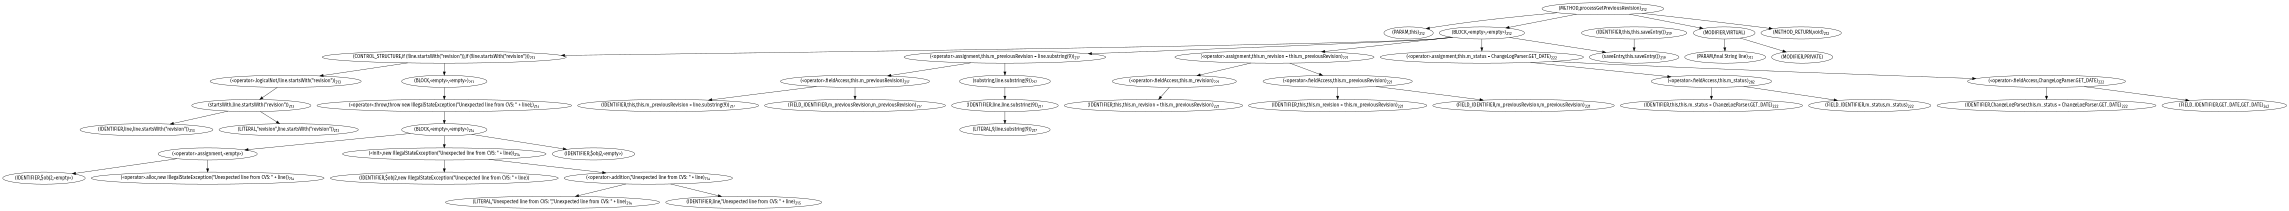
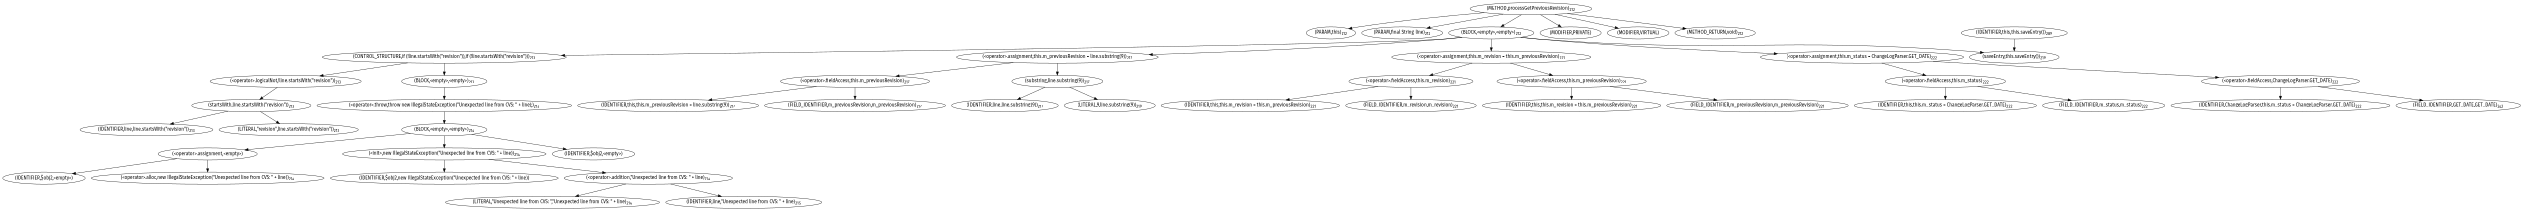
node "(IDENTIFIER,this,this.saveEntry())": text "219" -> "289"
edge "(MODIFIER,VIRTUAL)" -> "(PARAM,final String line)": now "(METHOD,processGetPreviousRevision)" -> "(PARAM,final String line)"
edge "(MODIFIER,VIRTUAL)" -> "(MODIFIER,PRIVATE)": now "(METHOD,processGetPreviousRevision)" -> "(MODIFIER,PRIVATE)"
node "(<operator>.fieldAccess,this.m_status)": text "282" -> "222"
node "(FIELD_IDENTIFIER,m_revision,m_revision)": added
edge "(IDENTIFIER,line,line.substring(9))" -> "(LITERAL,9,line.substring(9))": now "(substring,line.substring(9))" -> "(LITERAL,9,line.substring(9))"
node "(LITERAL,9,line.substring(9))": text "217" -> "219"
